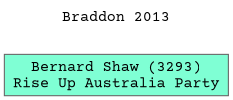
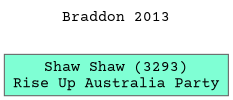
node "Bernard Shaw (3293) Rise Up Australia Party": label "Bernard Shaw (3293) Rise Up Australia Party" -> "Shaw Shaw (3293) Rise Up Australia Party"
